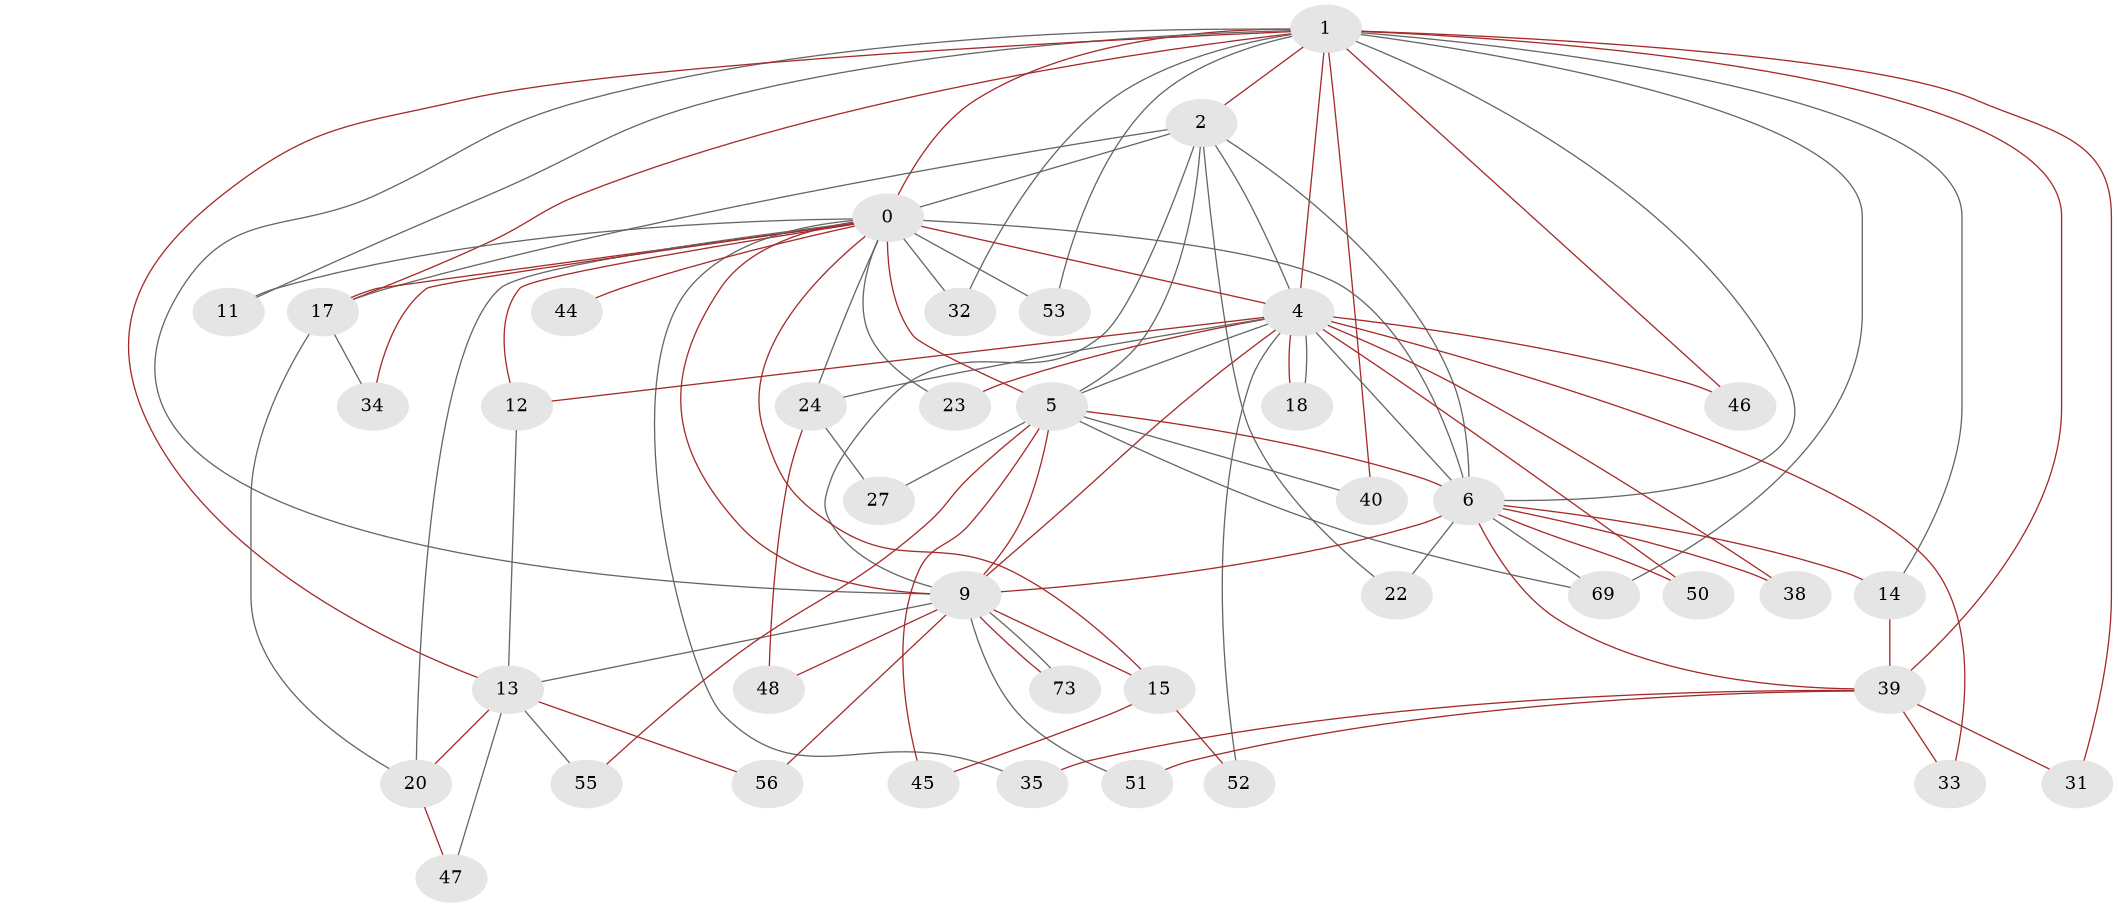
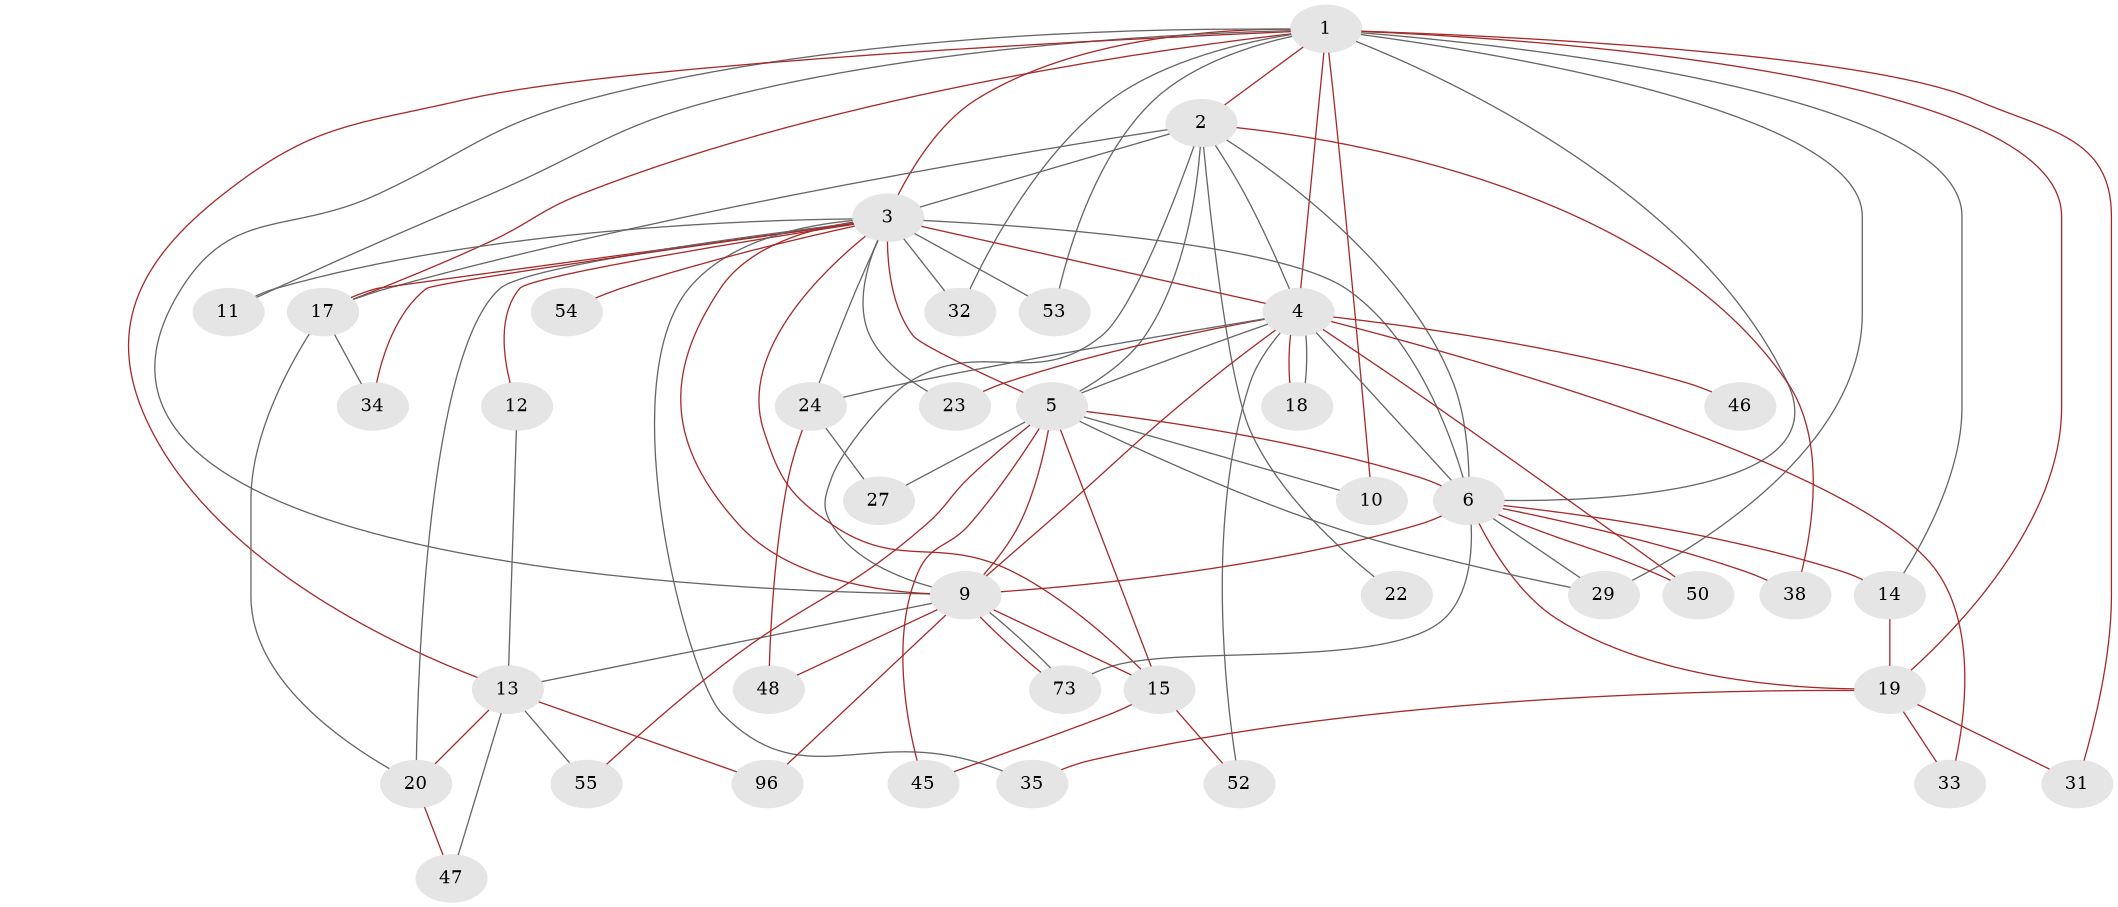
node "0": label "0" -> "3"
edge "1" -- "46": removed
node "44": label "44" -> "54"
edge "4" -- "12": removed
edge "4" -- "38": now "2" -- "38"
node "40": label "40" -> "10"
edge "6" -- "22": now "6" -- "73"
edge "5" -- "15": added
node "69": label "69" -> "29"
node "39": label "39" -> "19"
node "56": label "56" -> "96"
node "51": removed
